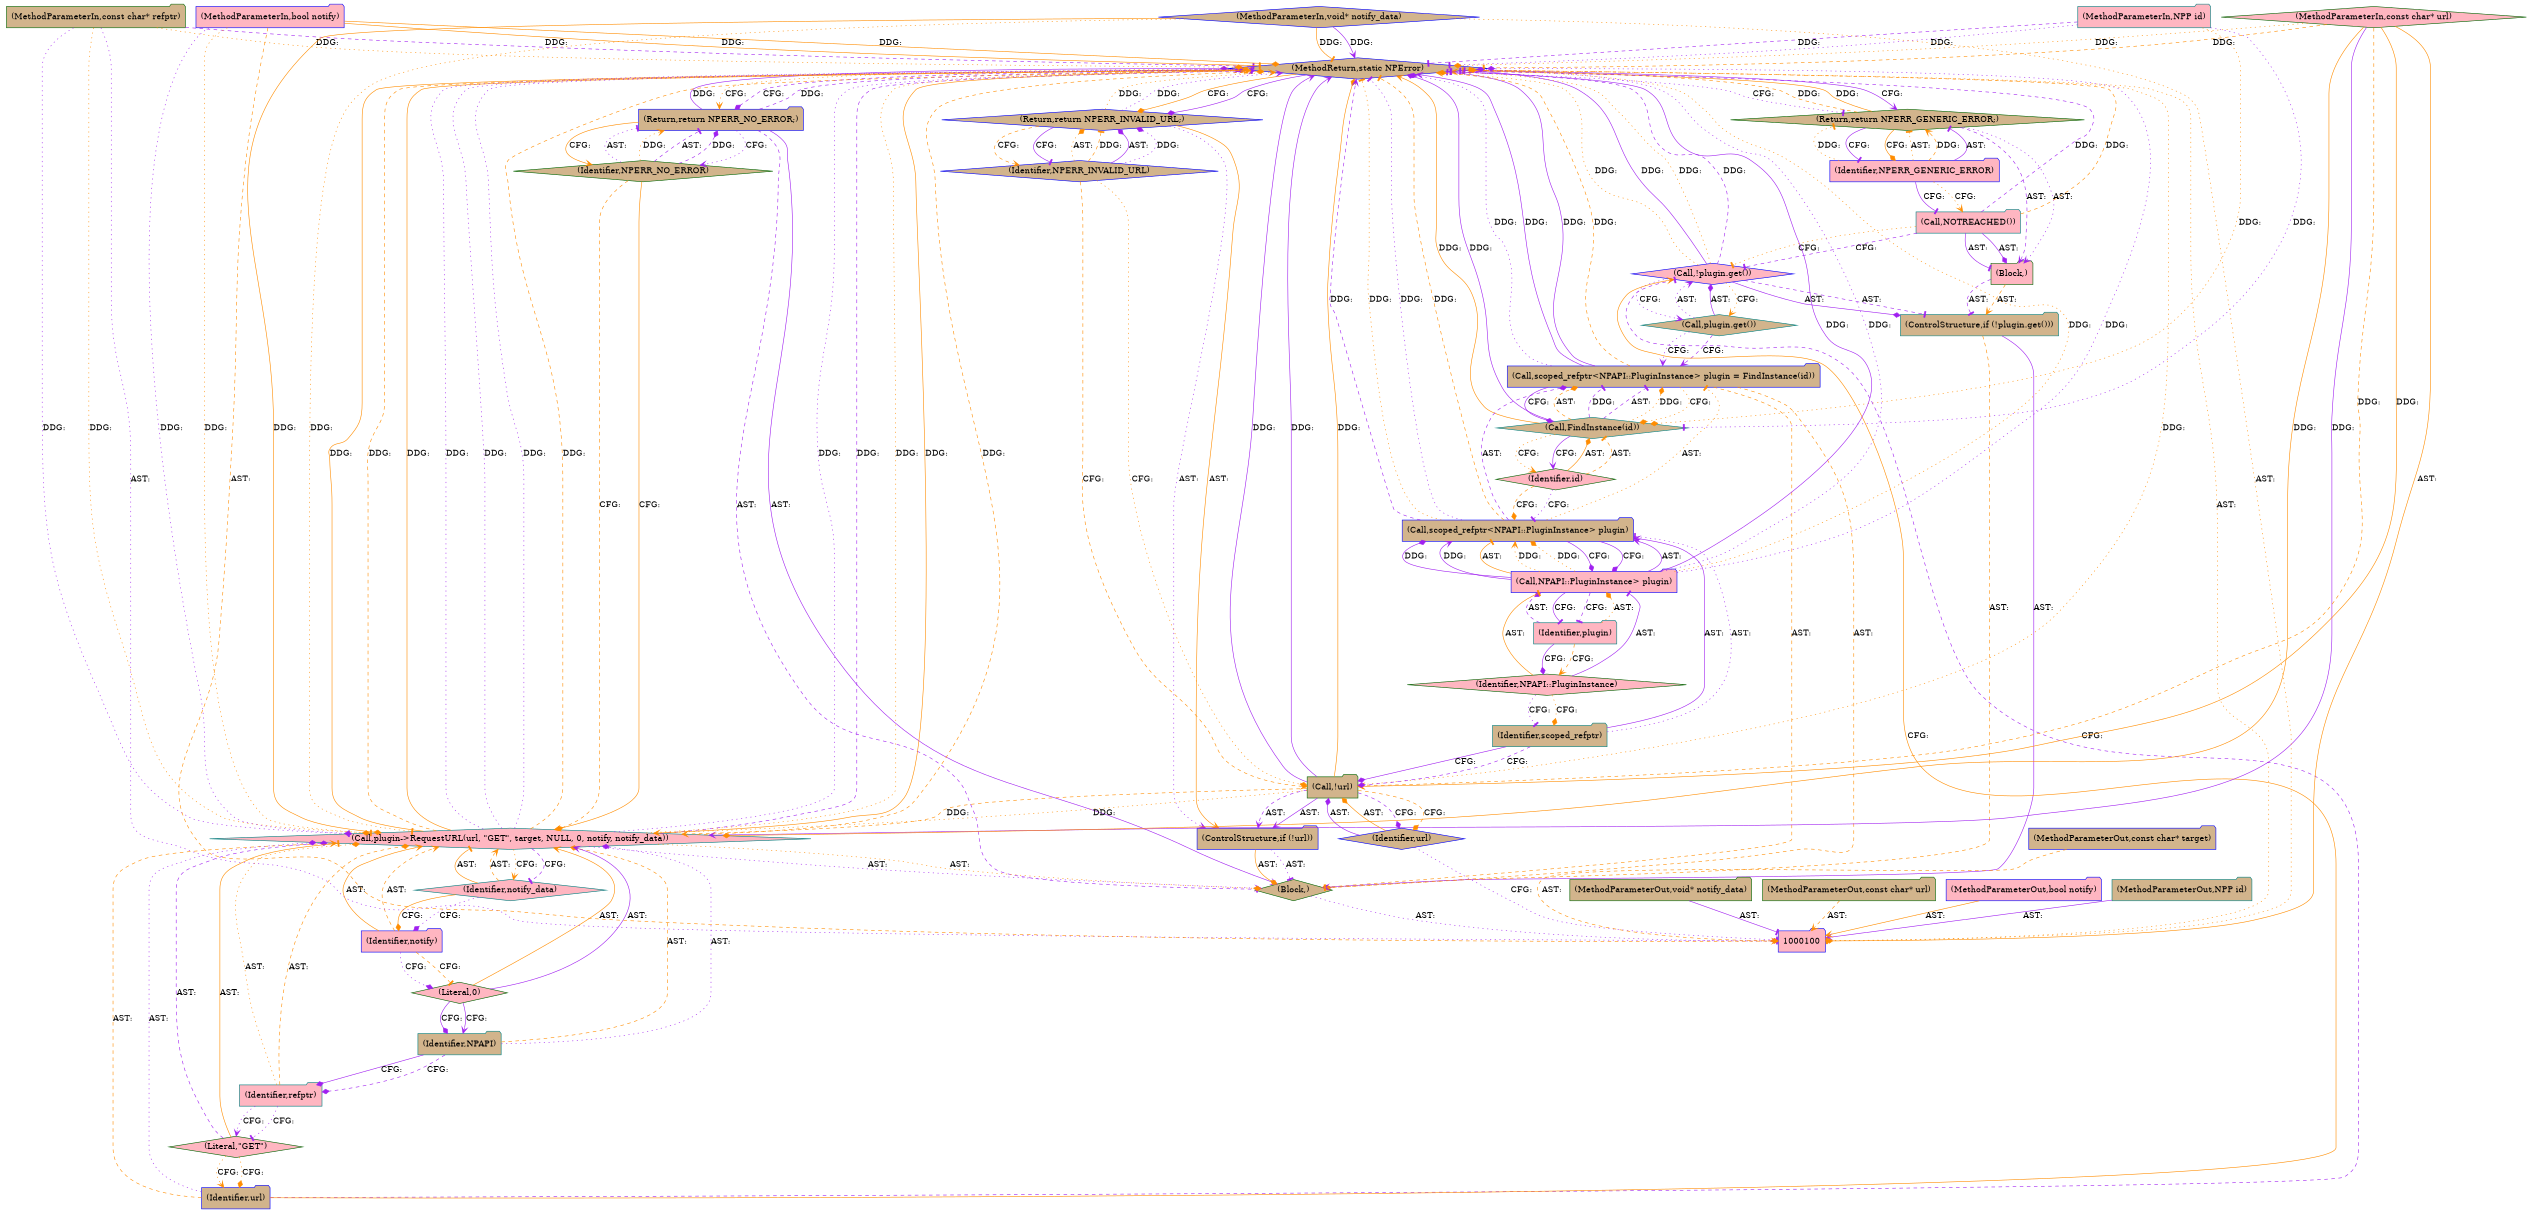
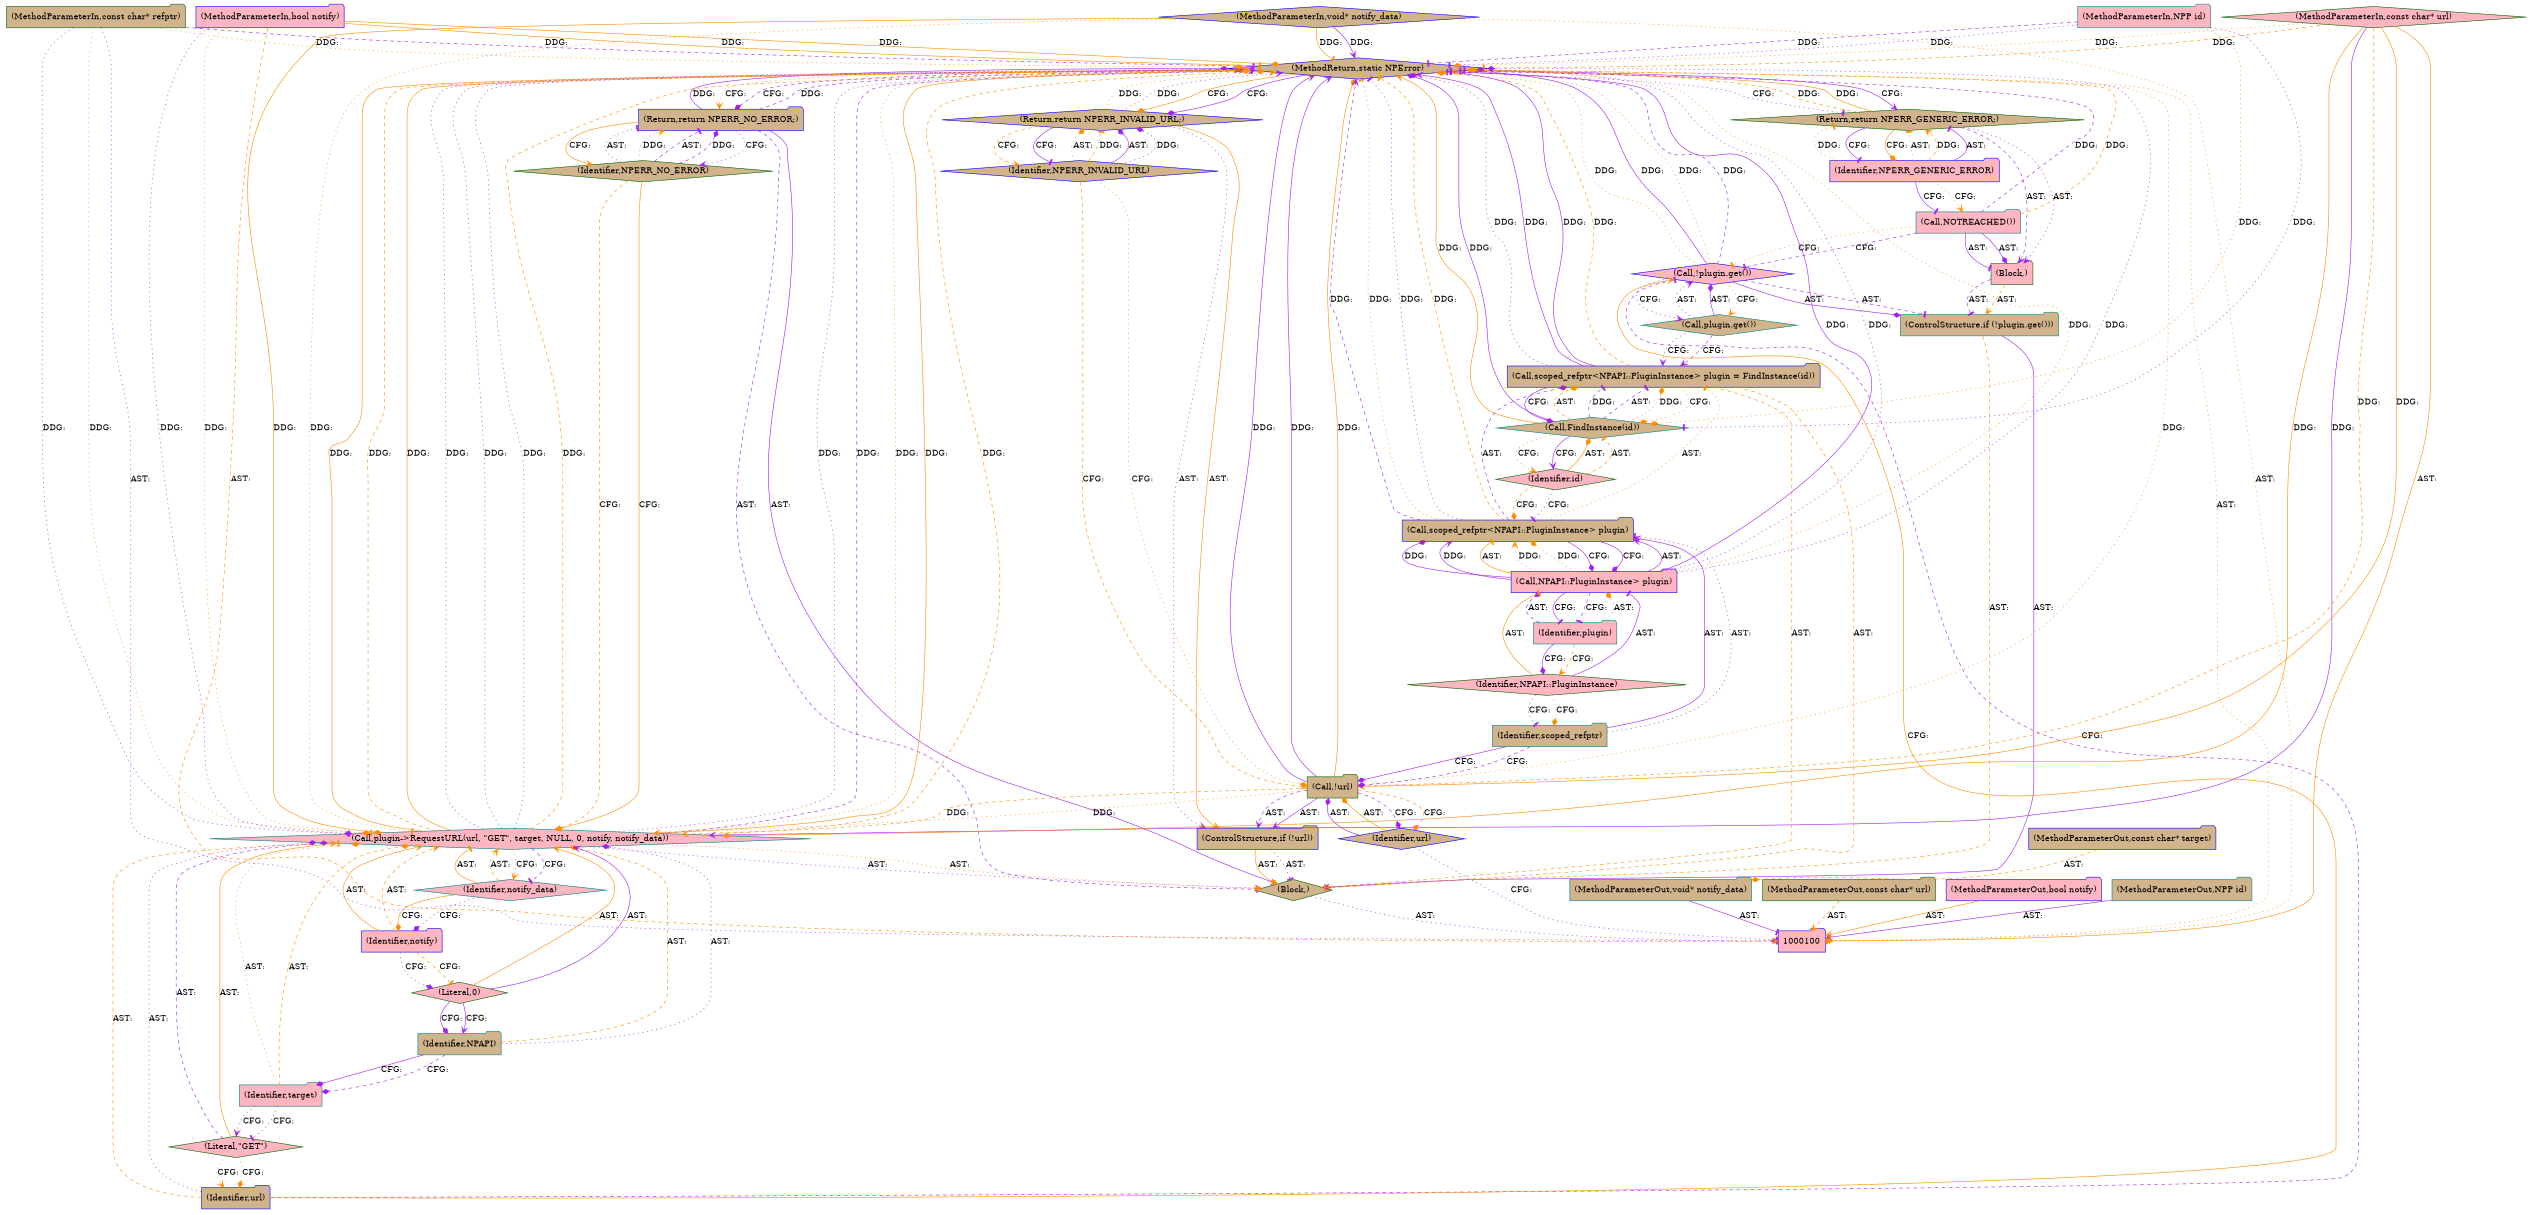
edge "(MethodParameterOut,const char* target)" -> "1000100": now "(MethodParameterOut,const char* target)" -> "(MethodParameterOut,void* notify_data)"
node "(MethodParameterOut,void* notify_data)": color darkgreen -> teal
node "(Identifier,refptr)": label "(Identifier,refptr)" -> "(Identifier,target)"
